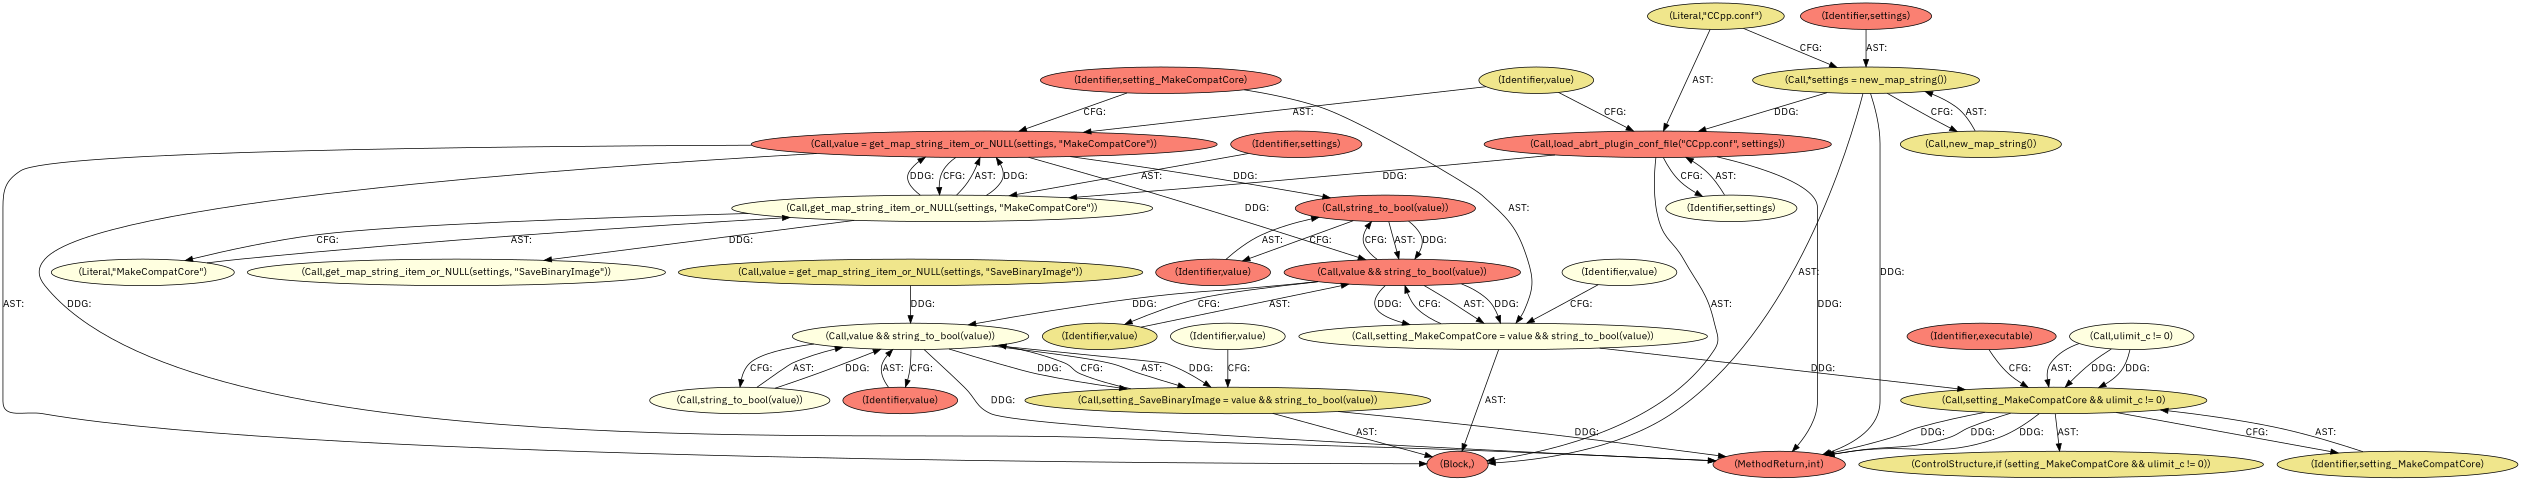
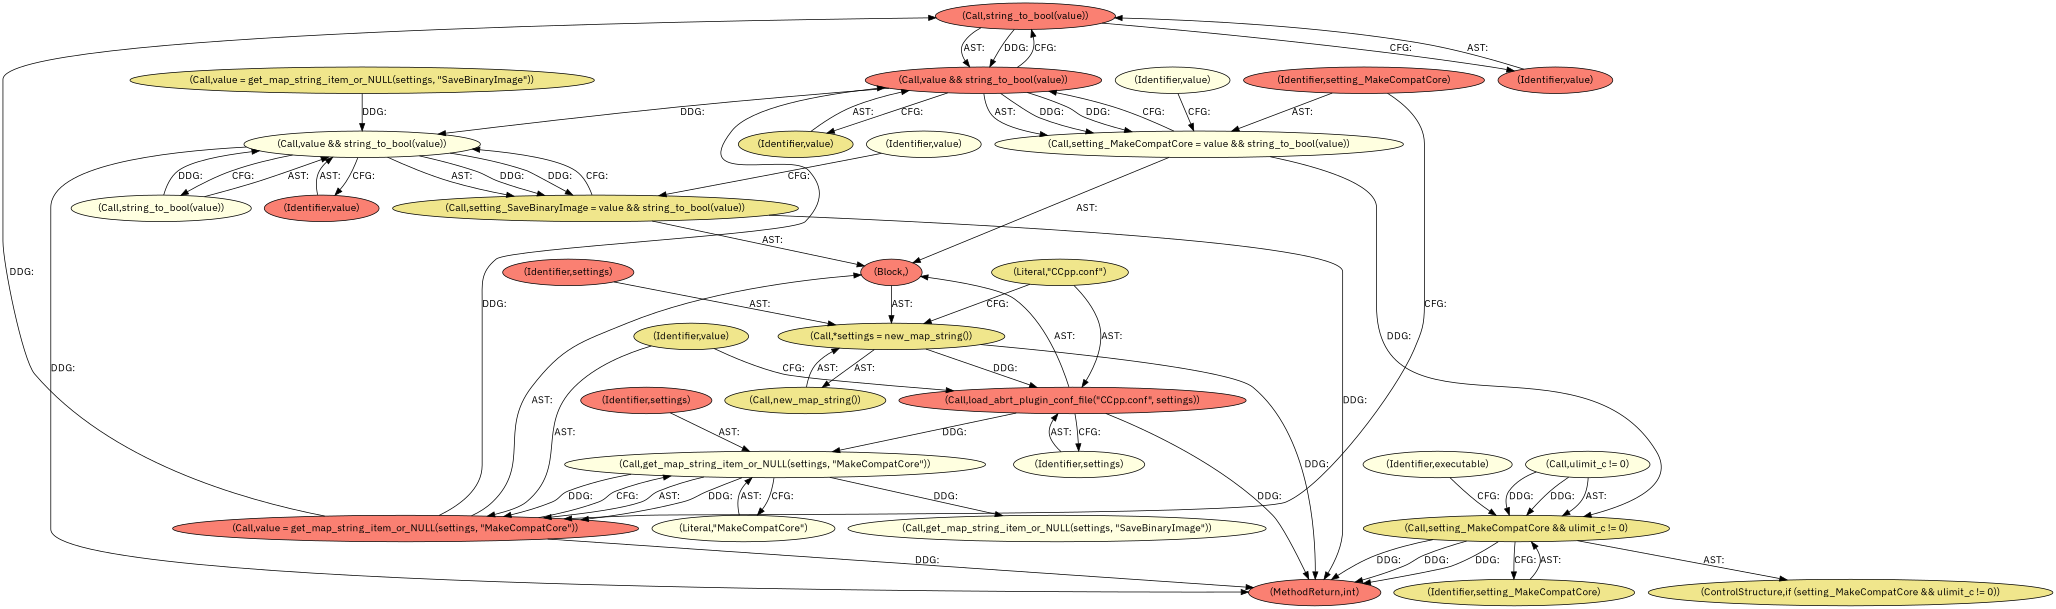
edge "(Call,*settings = new_map_string())" -> "(Call,new_map_string())": label "CFG: " -> "AST: "
node "(Identifier,executable)": fillcolor salmon -> lightyellow
edge "(Call,*settings = new_map_string())" -> "(Block,)": reversed
